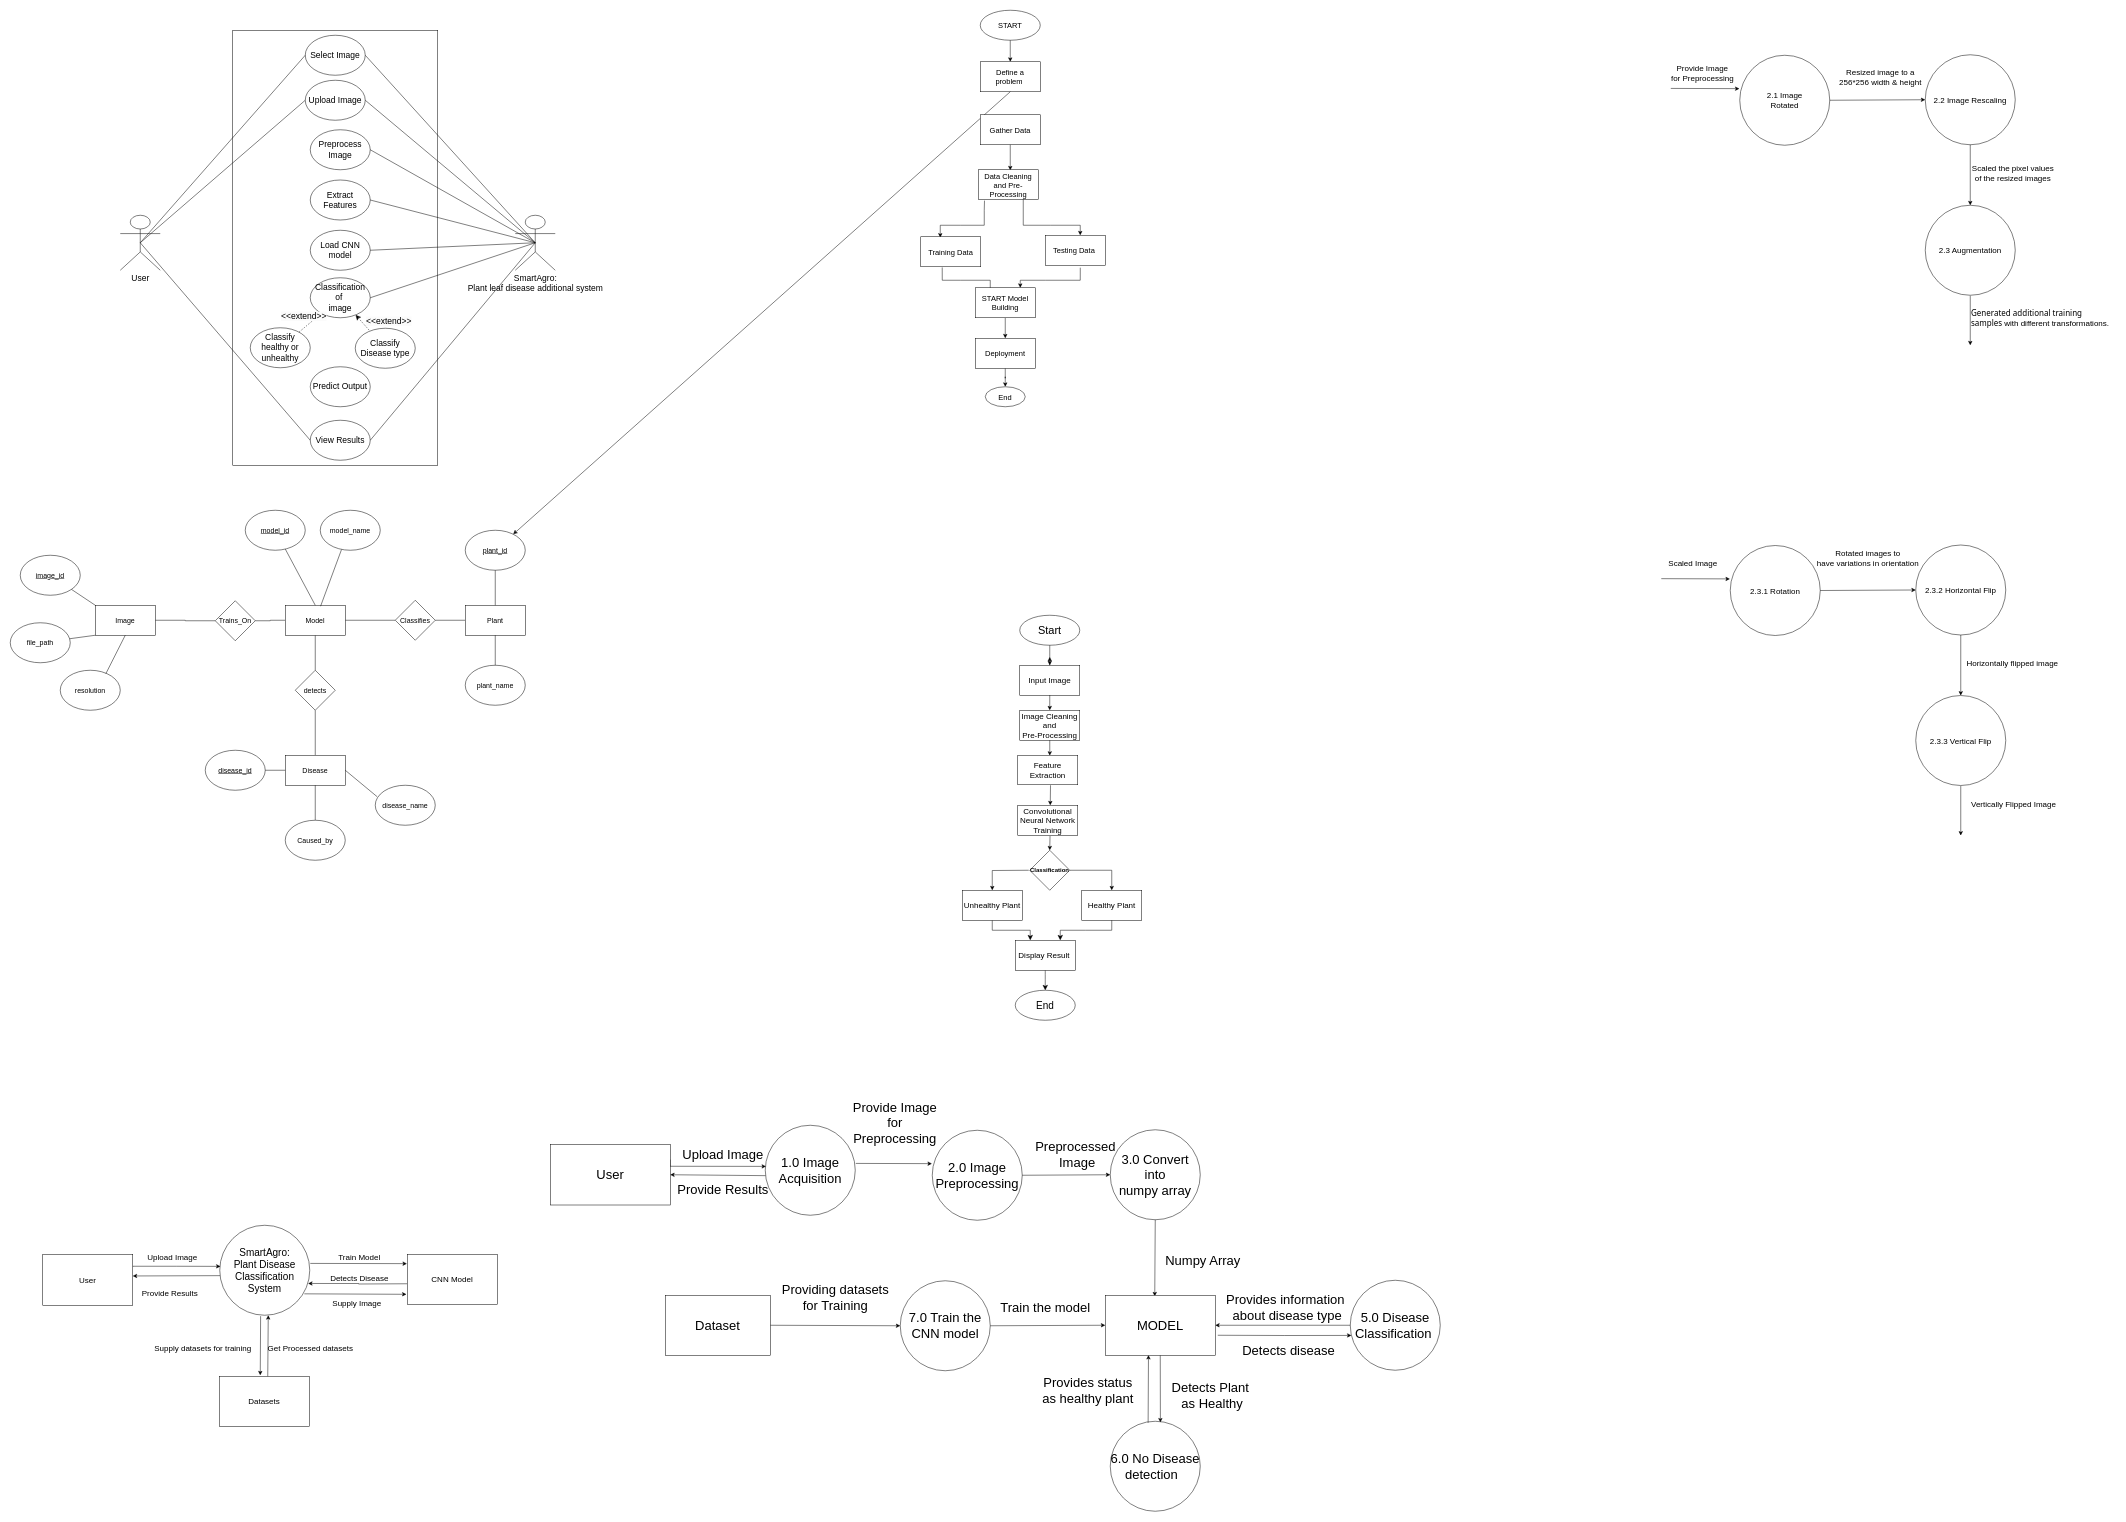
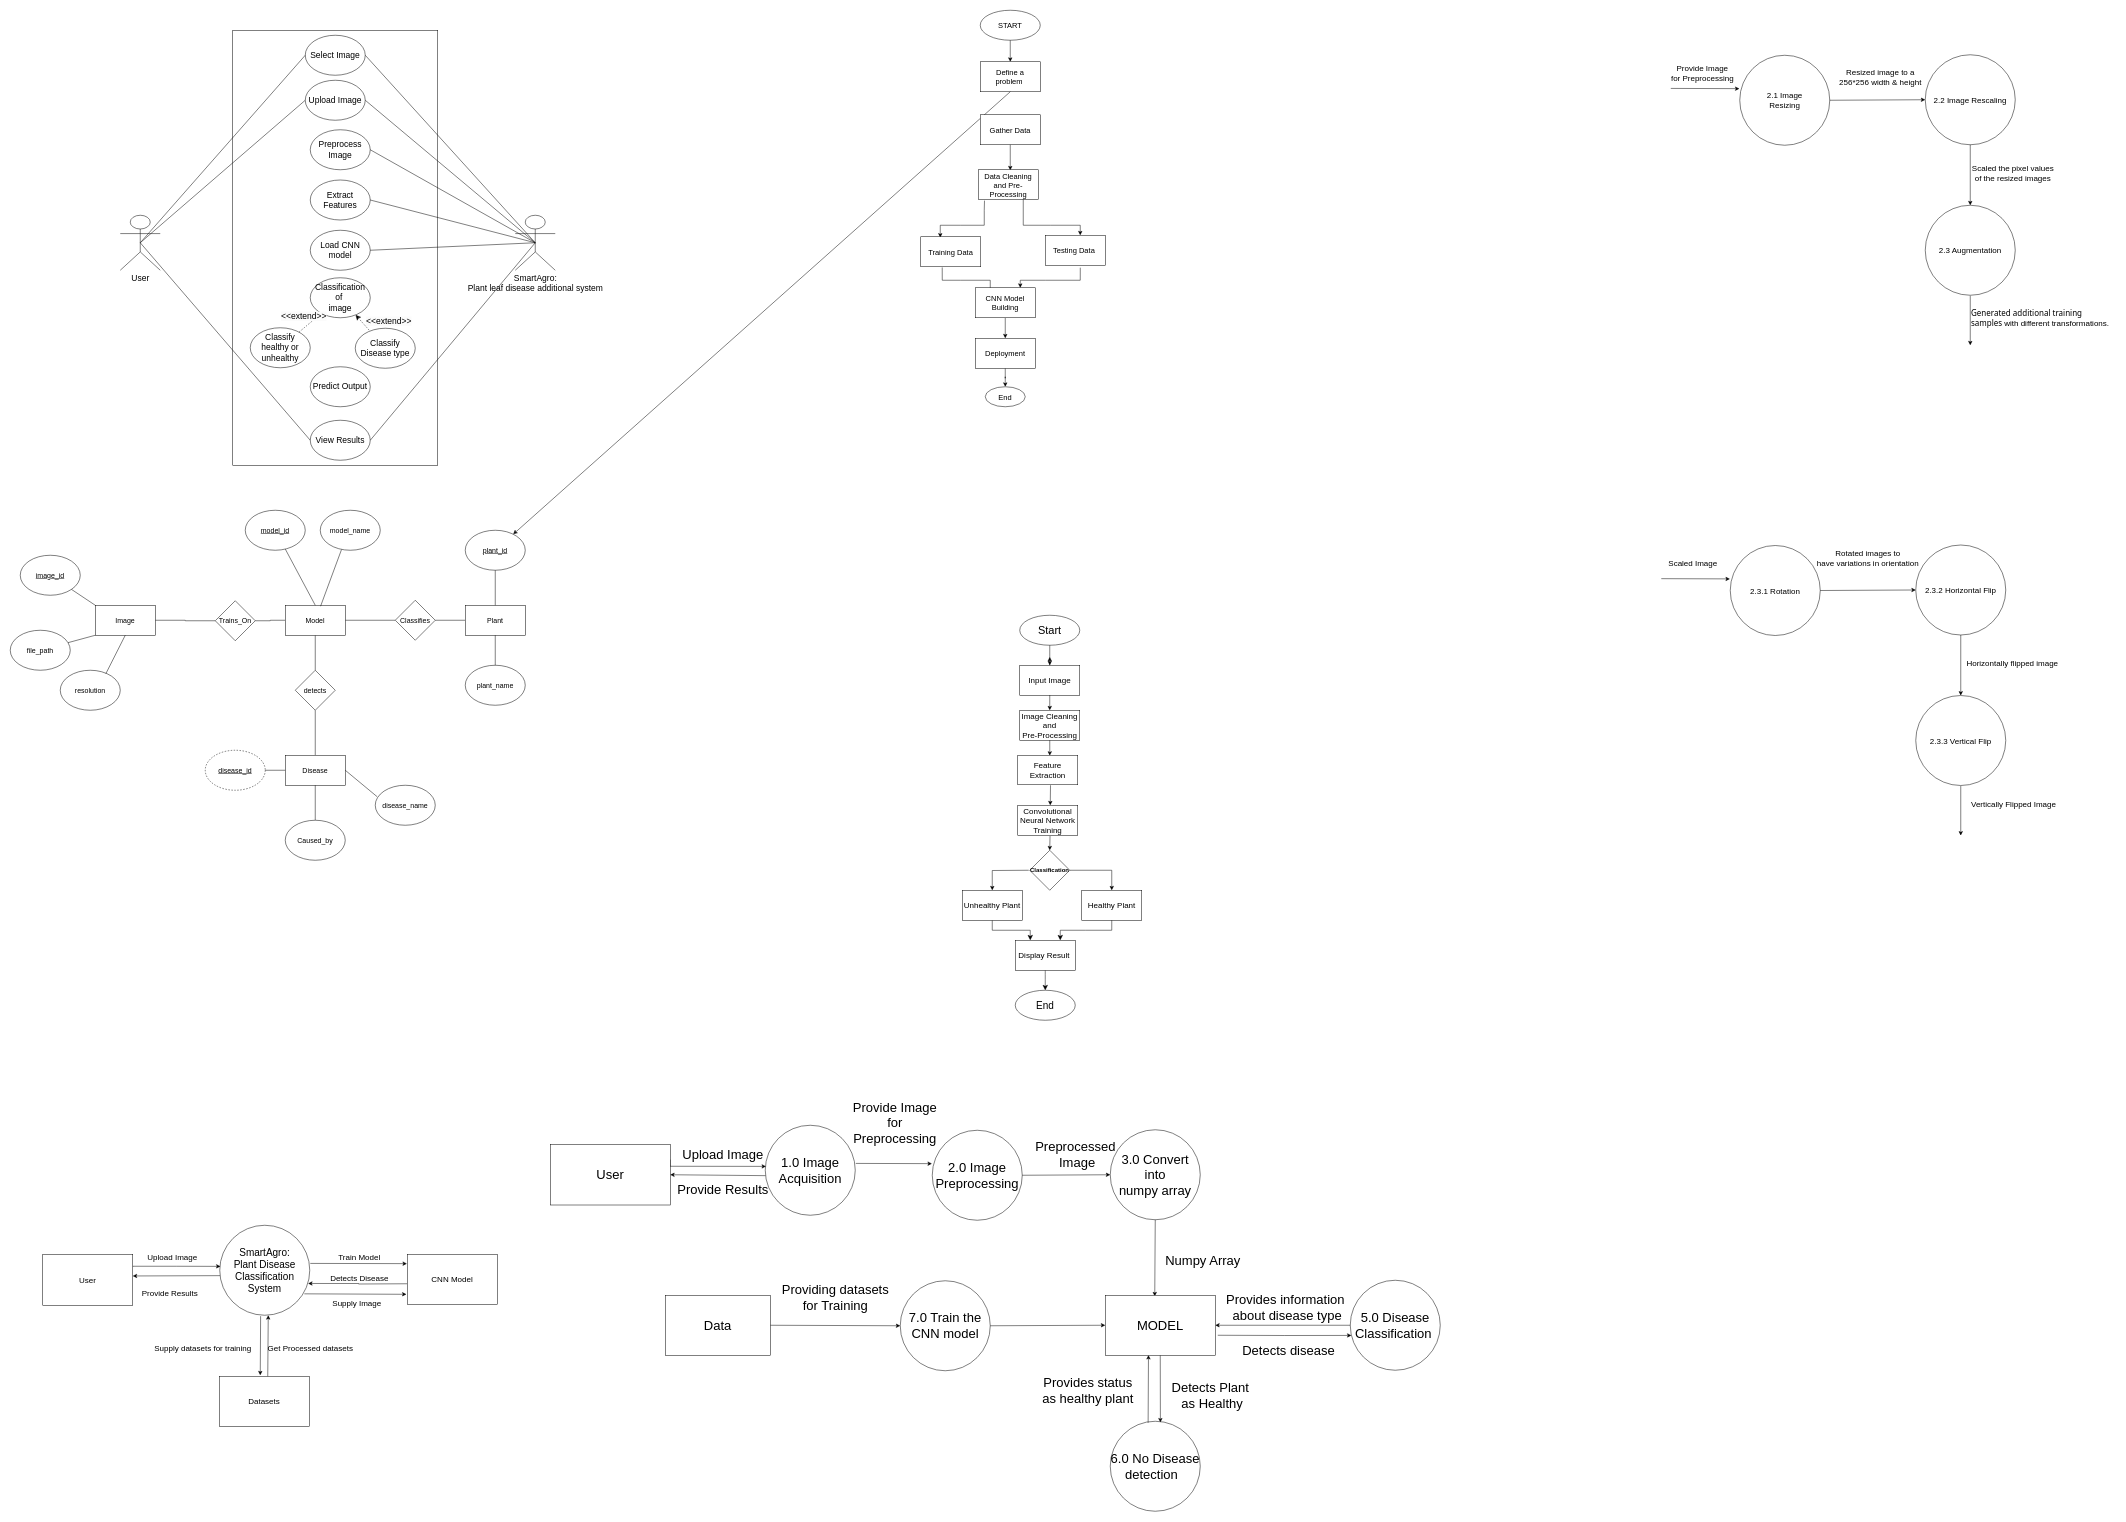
node "2.1 Image Rotated": label "2.1 Image Rotated" -> "2.1 Image Resizing"
edge "SmartAgro: Plant leaf disease additional system" -- "Classification of image": removed
node "START Model Building": label "START Model Building" -> "CNN Model Building"
node "file_path": moved (40, 643) -> (40, 650)
node "disease_id": style solid -> dashed
node "Train the model": removed
node "Dataset": label "Dataset" -> "Data"
